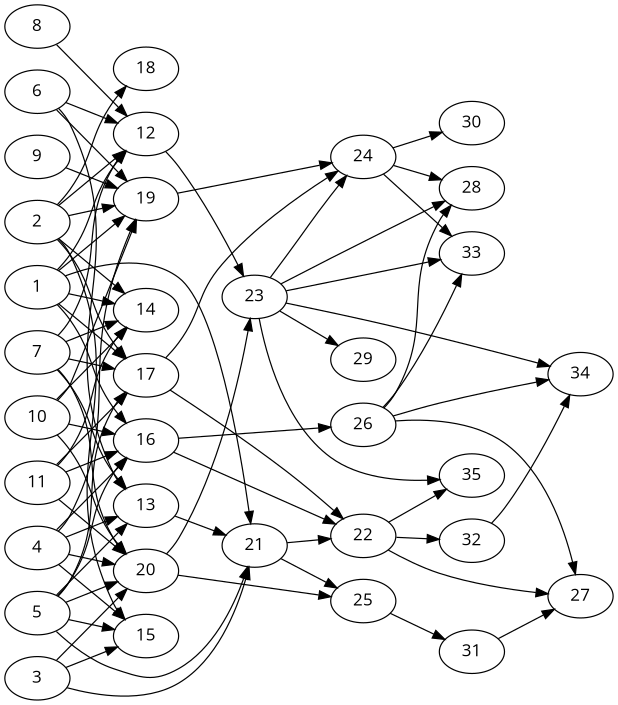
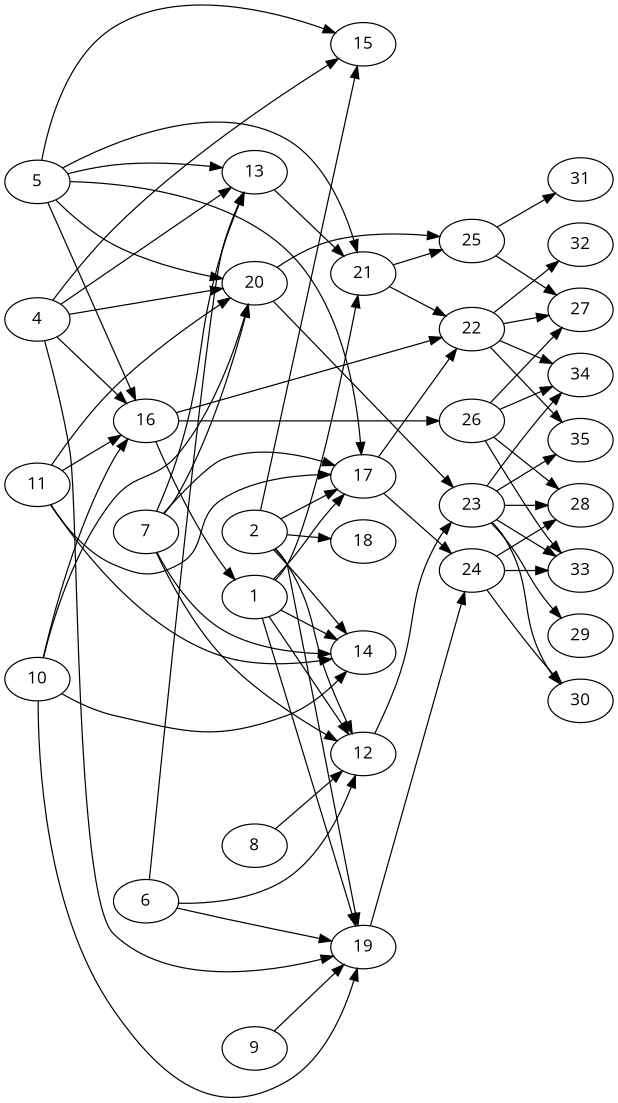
edge "23" -> "24": now "23" -> "30"
edge "1" -> "16": reversed
edge "32" -> "34": now "22" -> "34"
edge "31" -> "27": now "25" -> "27"
node "3": removed
